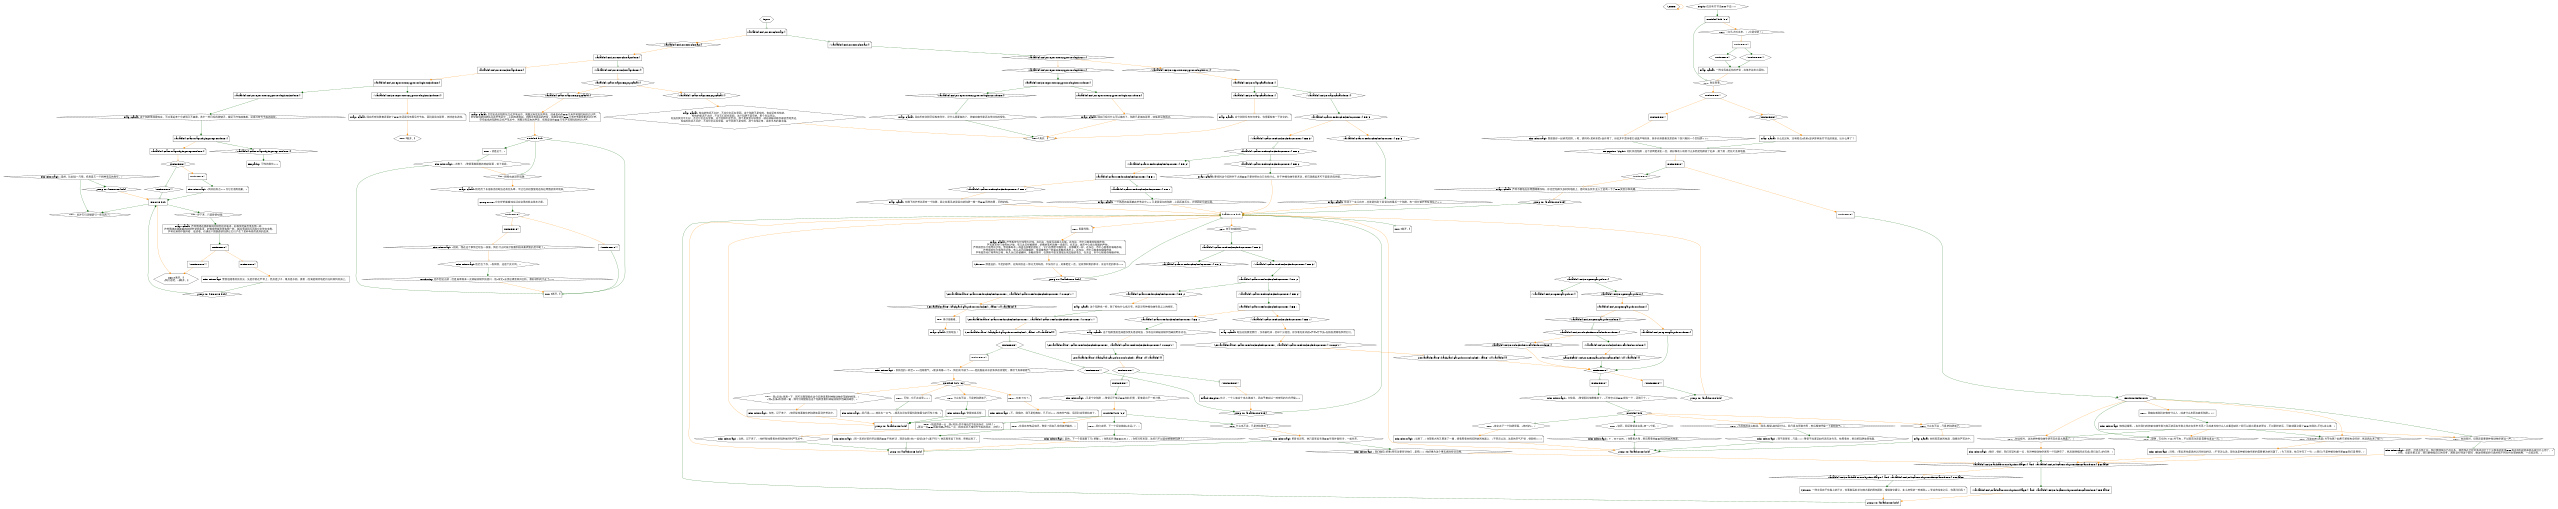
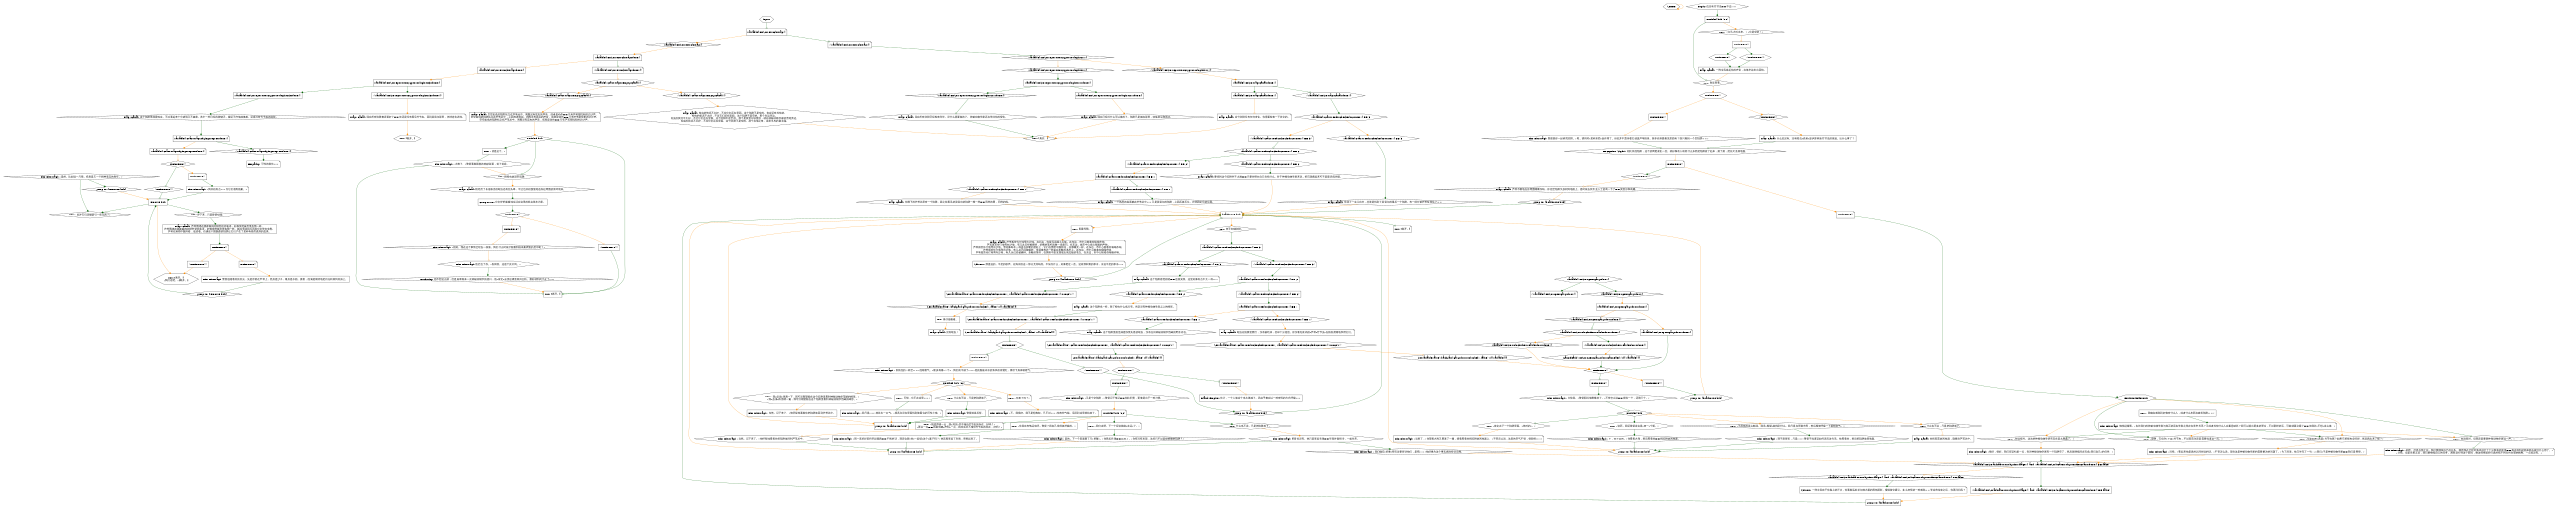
edge "Trap: Canal: 刚经历了长途跋涉的蝗虫还有些头晕，不过也开始慢慢地适应起周围的新环境来。" -> "Composure: 它们舒舒服服地生活在这里的机会基本为零。": added
node "Trap: Canal: 这个陷阱感觉很轻——还很安静。这里好像有点不太一样……": added
edge "see_it_to_believe_it" -> "You: “我确实感觉到好像有什么人，或者什么东西在破坏陷阱……”": removed
